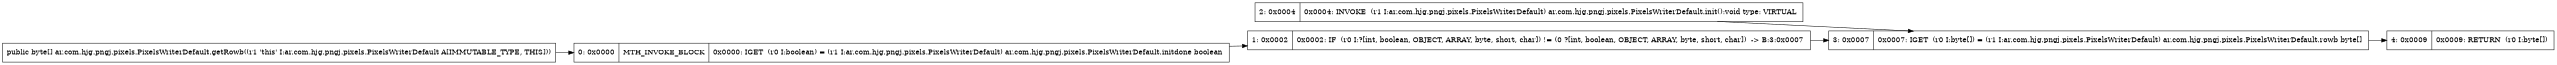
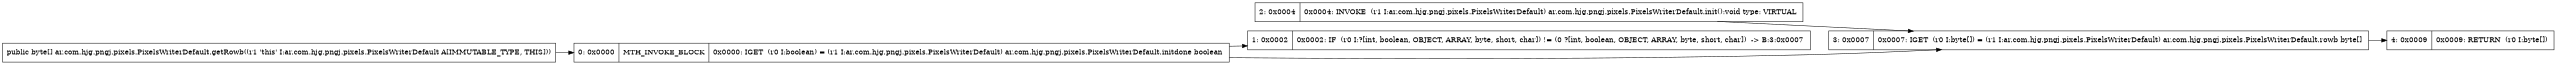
edge "1: 0x0002" -> "3: 0x0007": now "0: 0x0000" -> "3: 0x0007"
